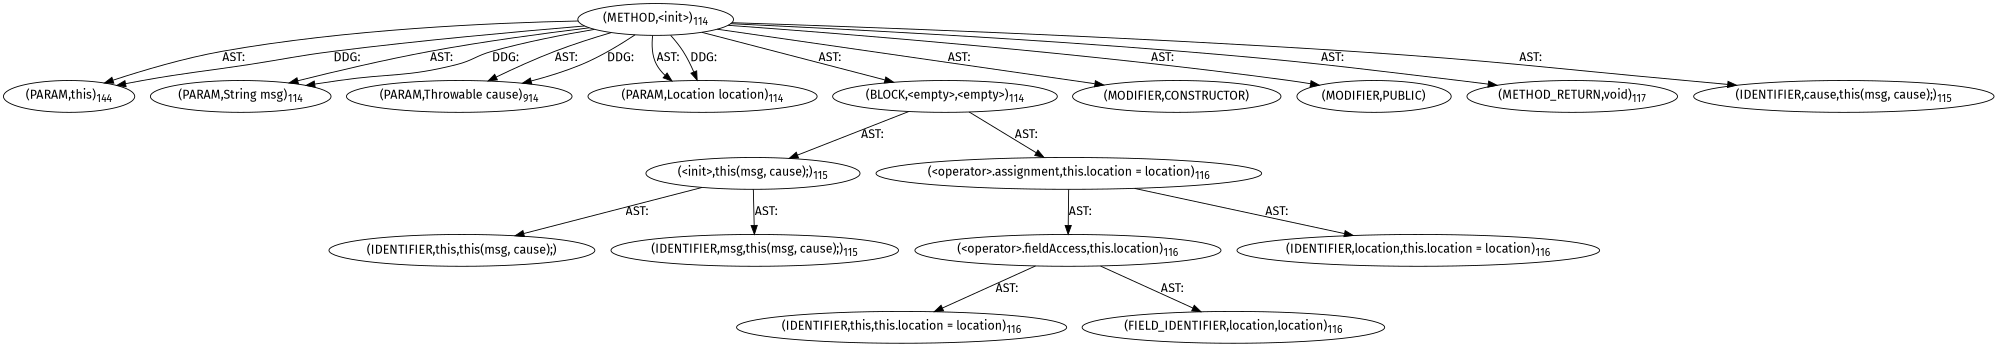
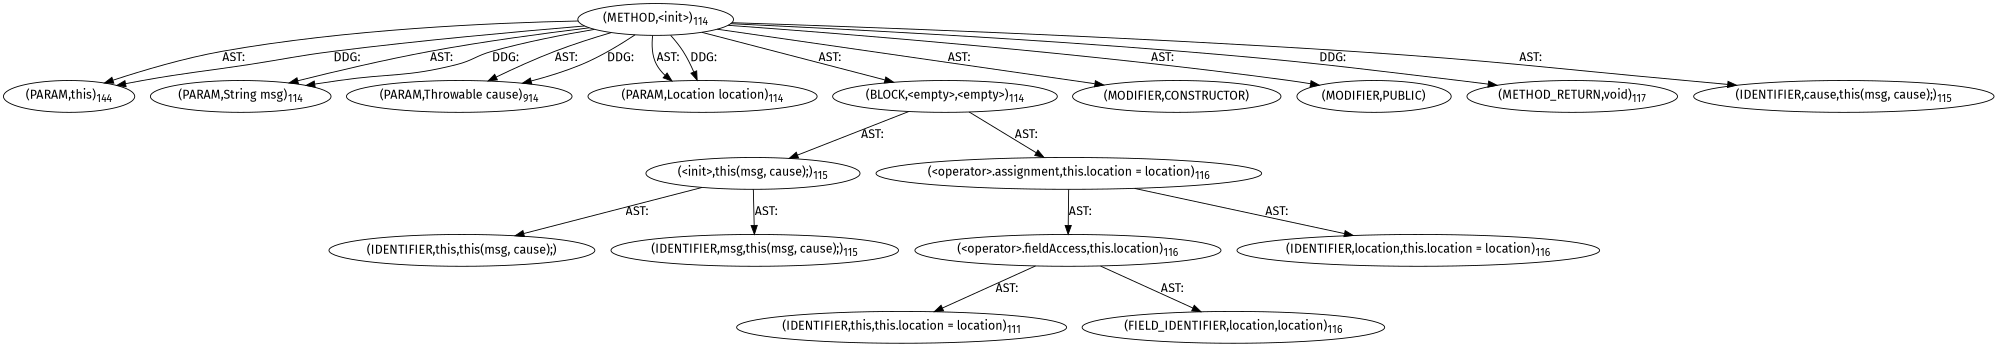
edge "(METHOD,<init>)" -> "(METHOD_RETURN,void)": label "AST: " -> "DDG: "
node "(IDENTIFIER,this,this.location = location)": text "116" -> "111"
